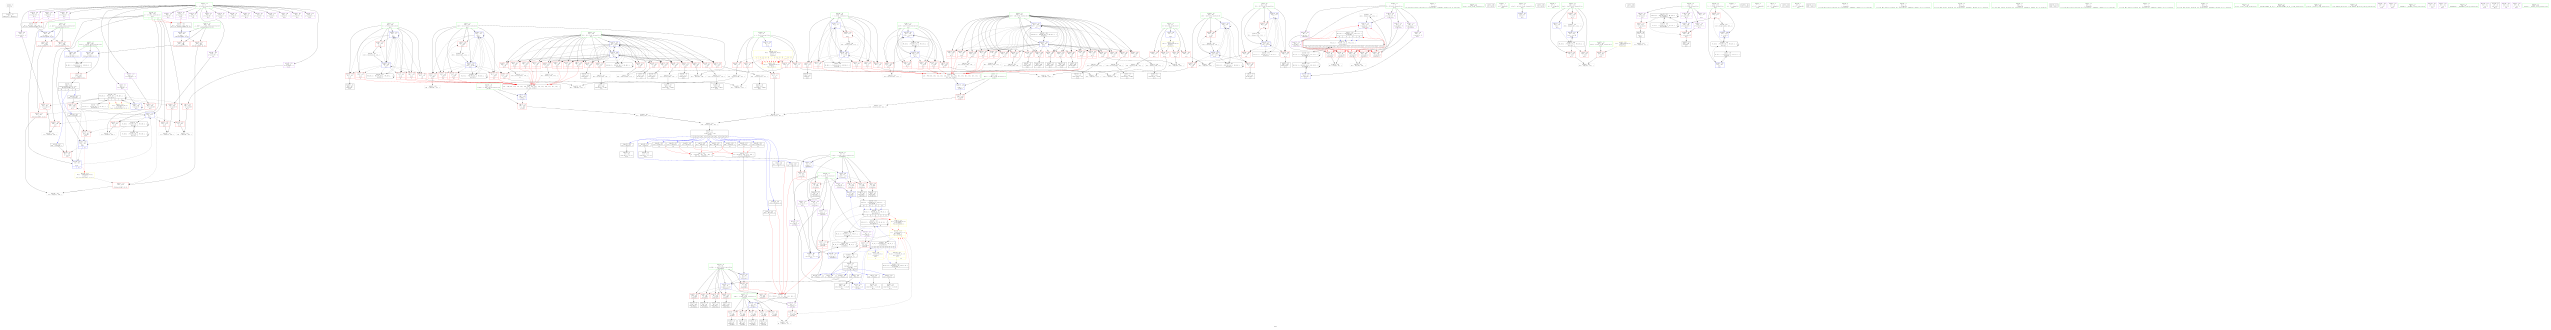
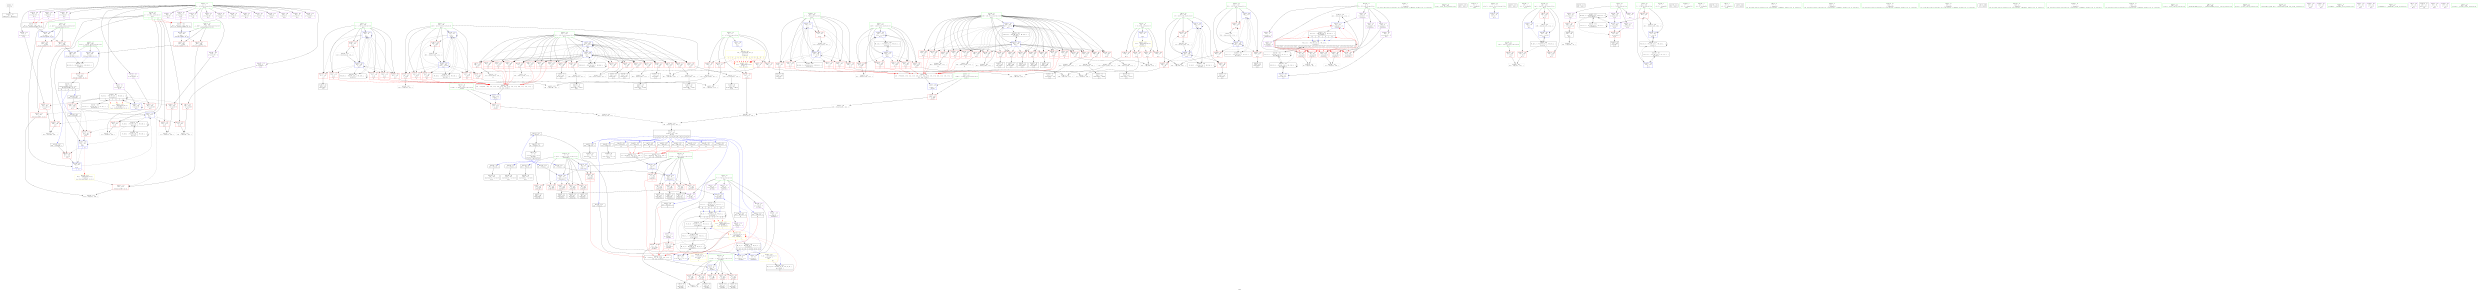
node "NodeID: 536": removed
node "NodeID: 153": removed
